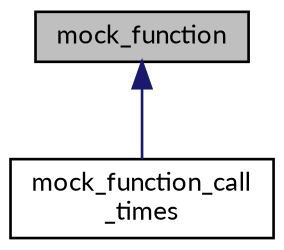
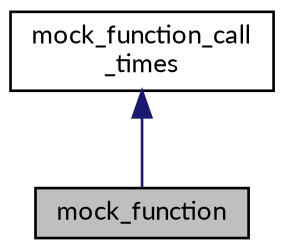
edge "mock_function_call _times" -> "mock_function": reversed
